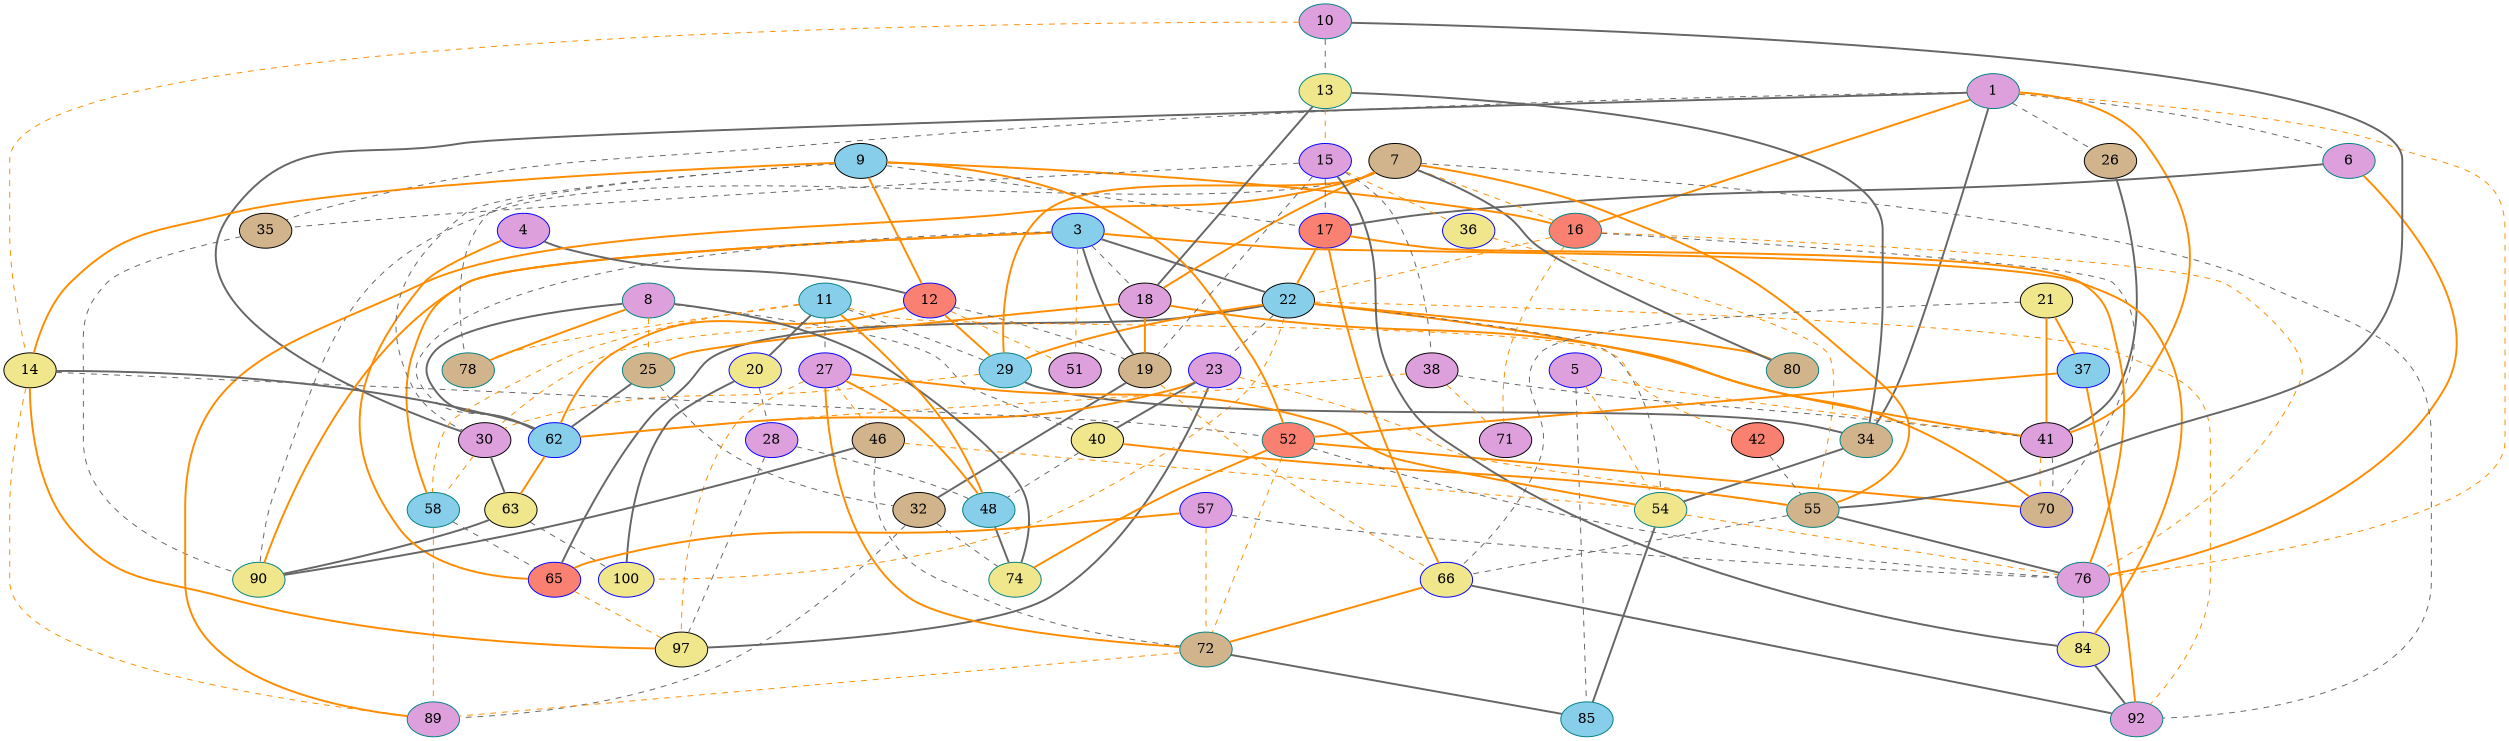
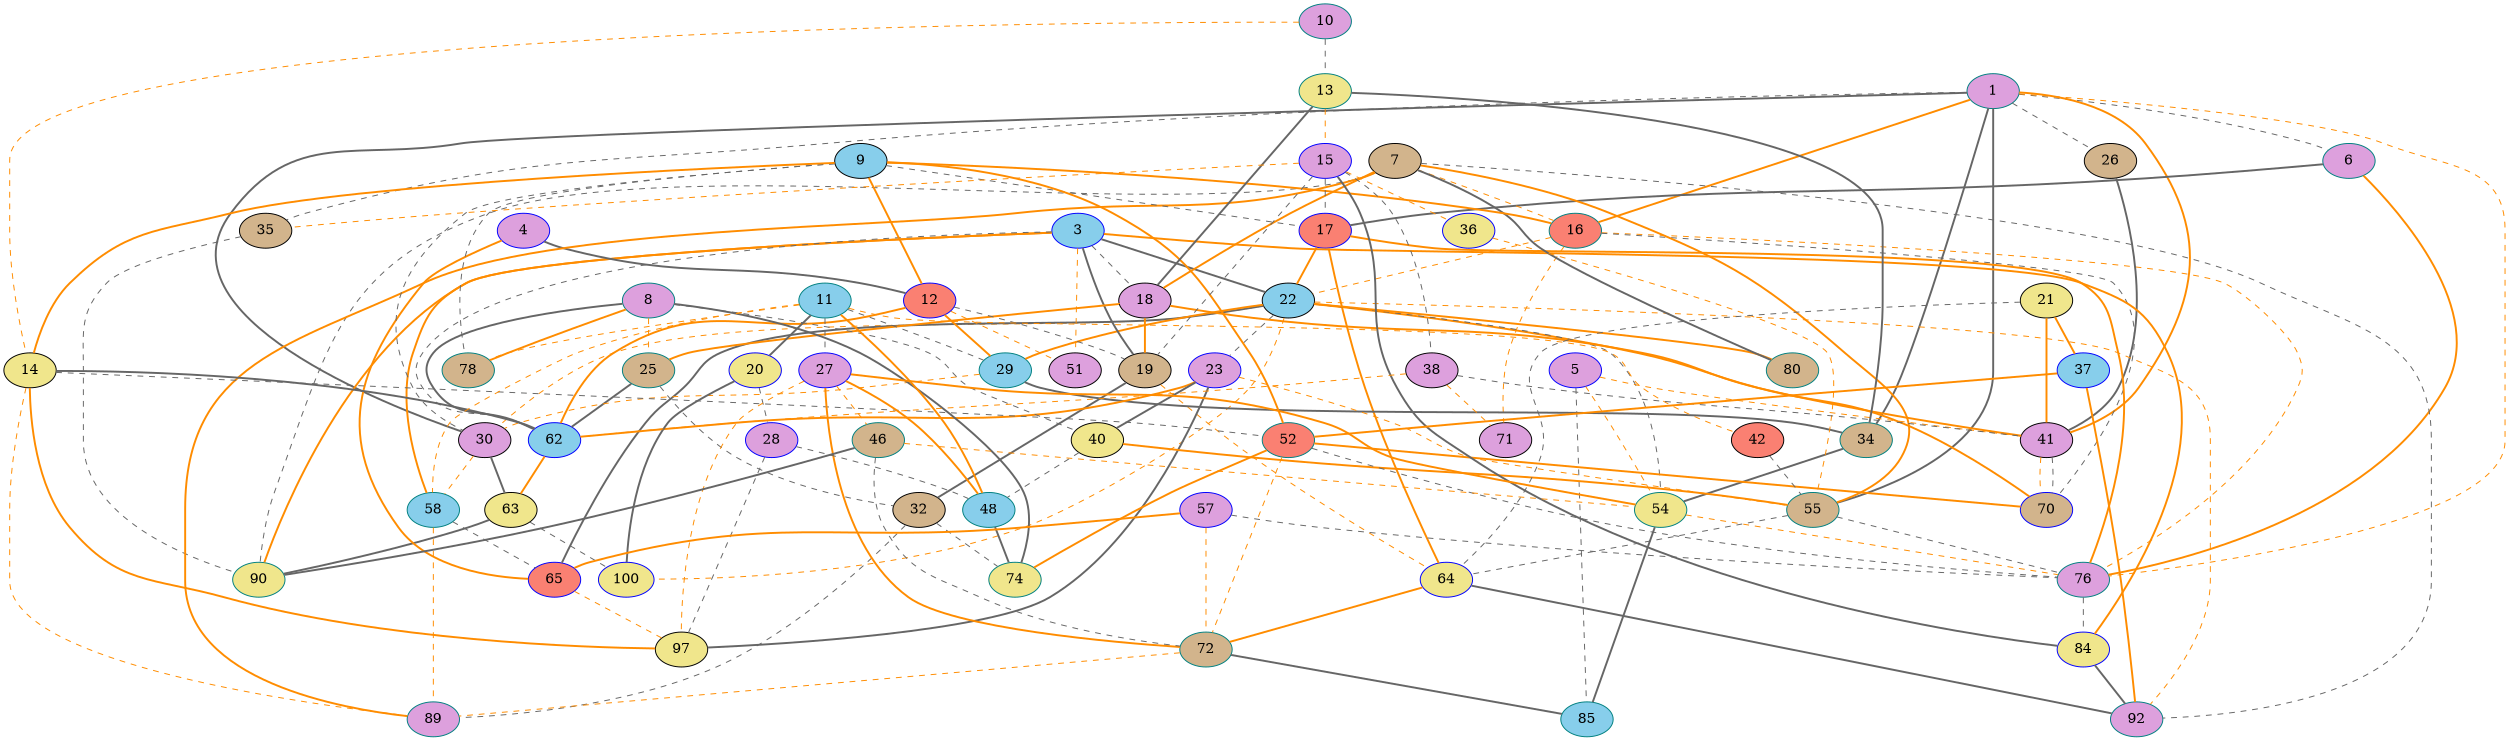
edge "10" -- "55": now "1" -- "55"
edge "7" -- "29": removed
edge "15" -- "35": color gray40 -> darkorange
node "46": color black -> teal
edge "55" -- "76": style bold -> dashed
node "66": label "66" -> "64"
